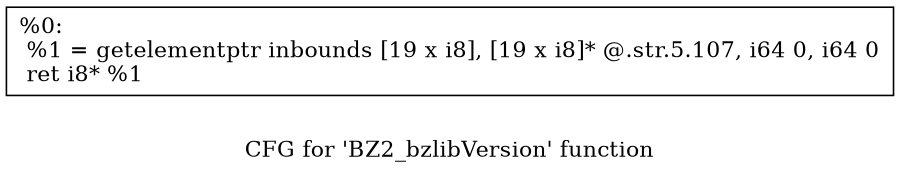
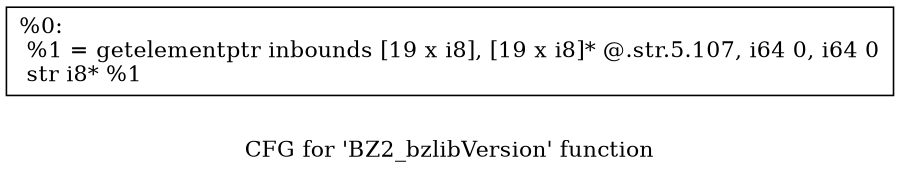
node "%0:": text "ret i8* %1" -> "str i8* %1"
